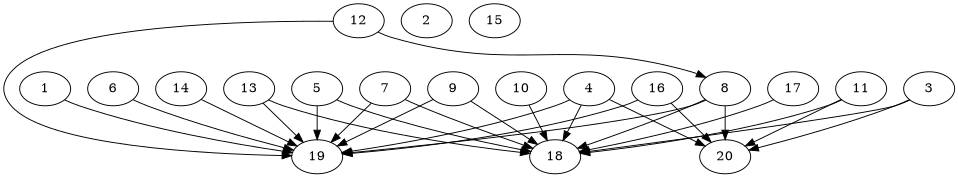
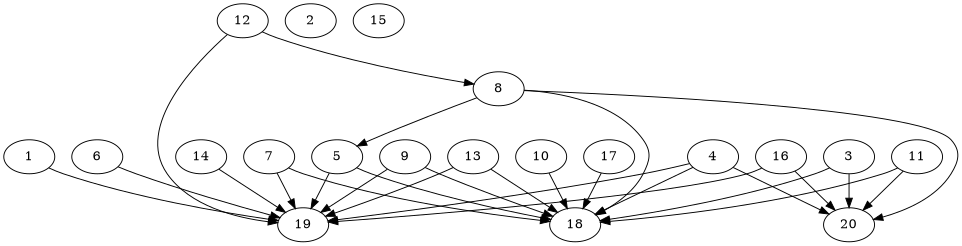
edge "8" -> "19": now "8" -> "5"
